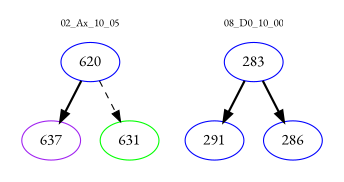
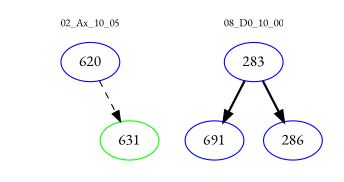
node "637": removed
node "291": label "291" -> "691"
